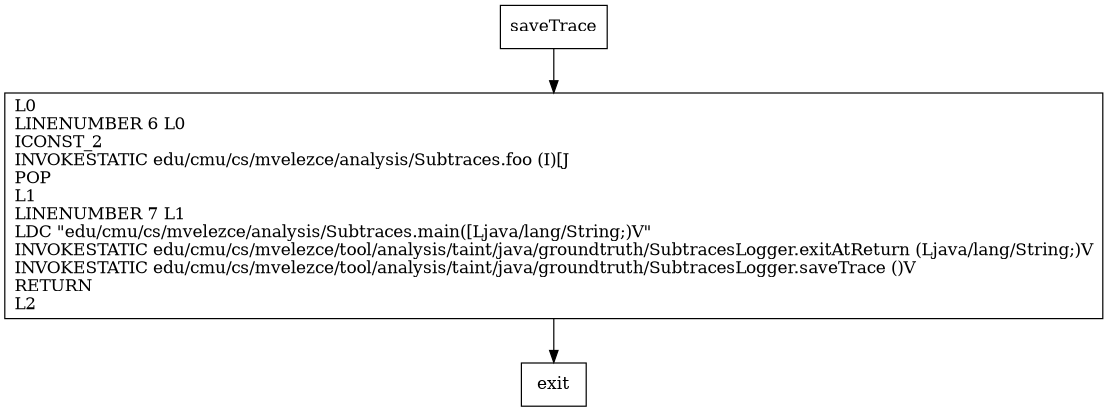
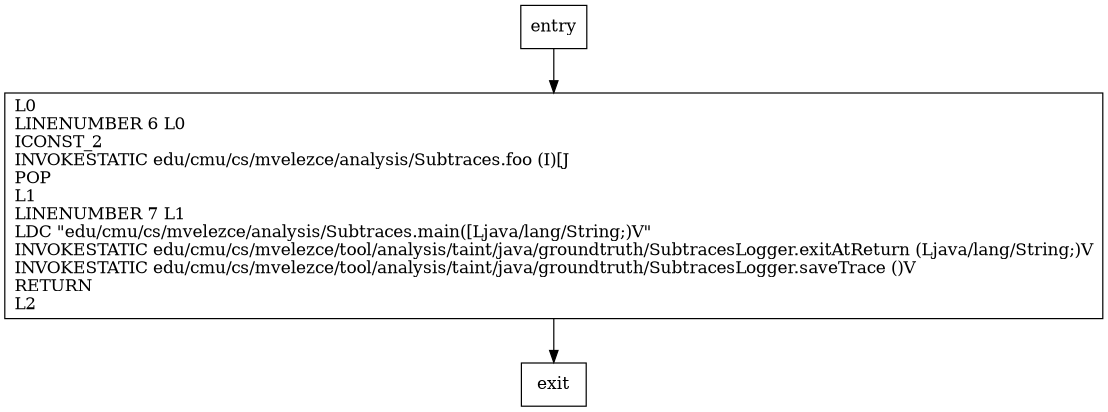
node "saveTrace": label "saveTrace" -> "entry"
